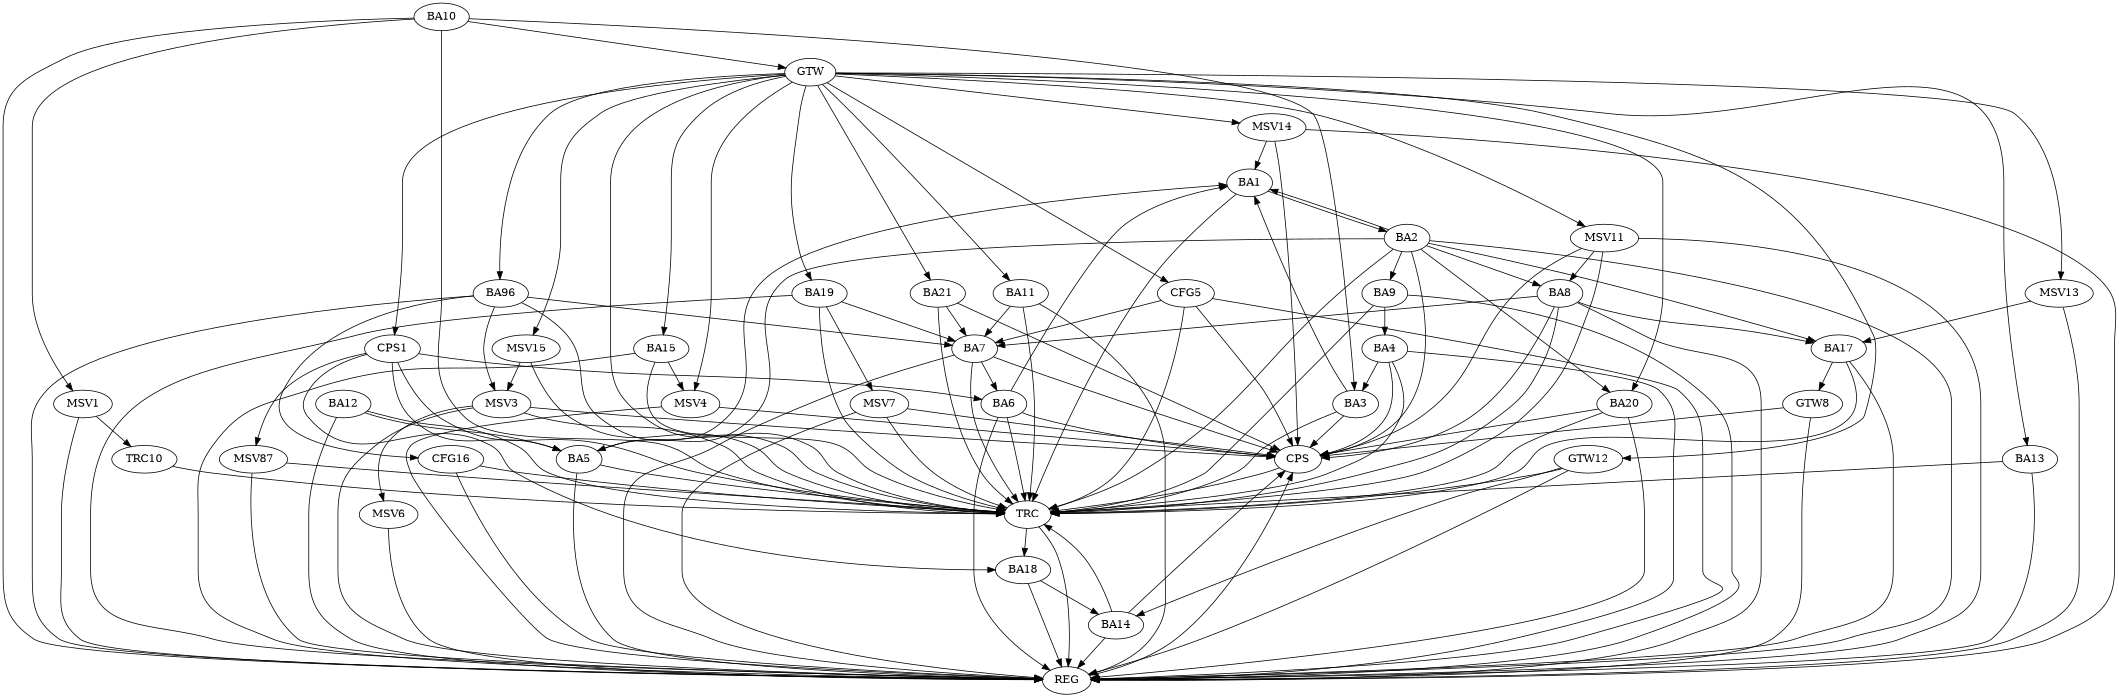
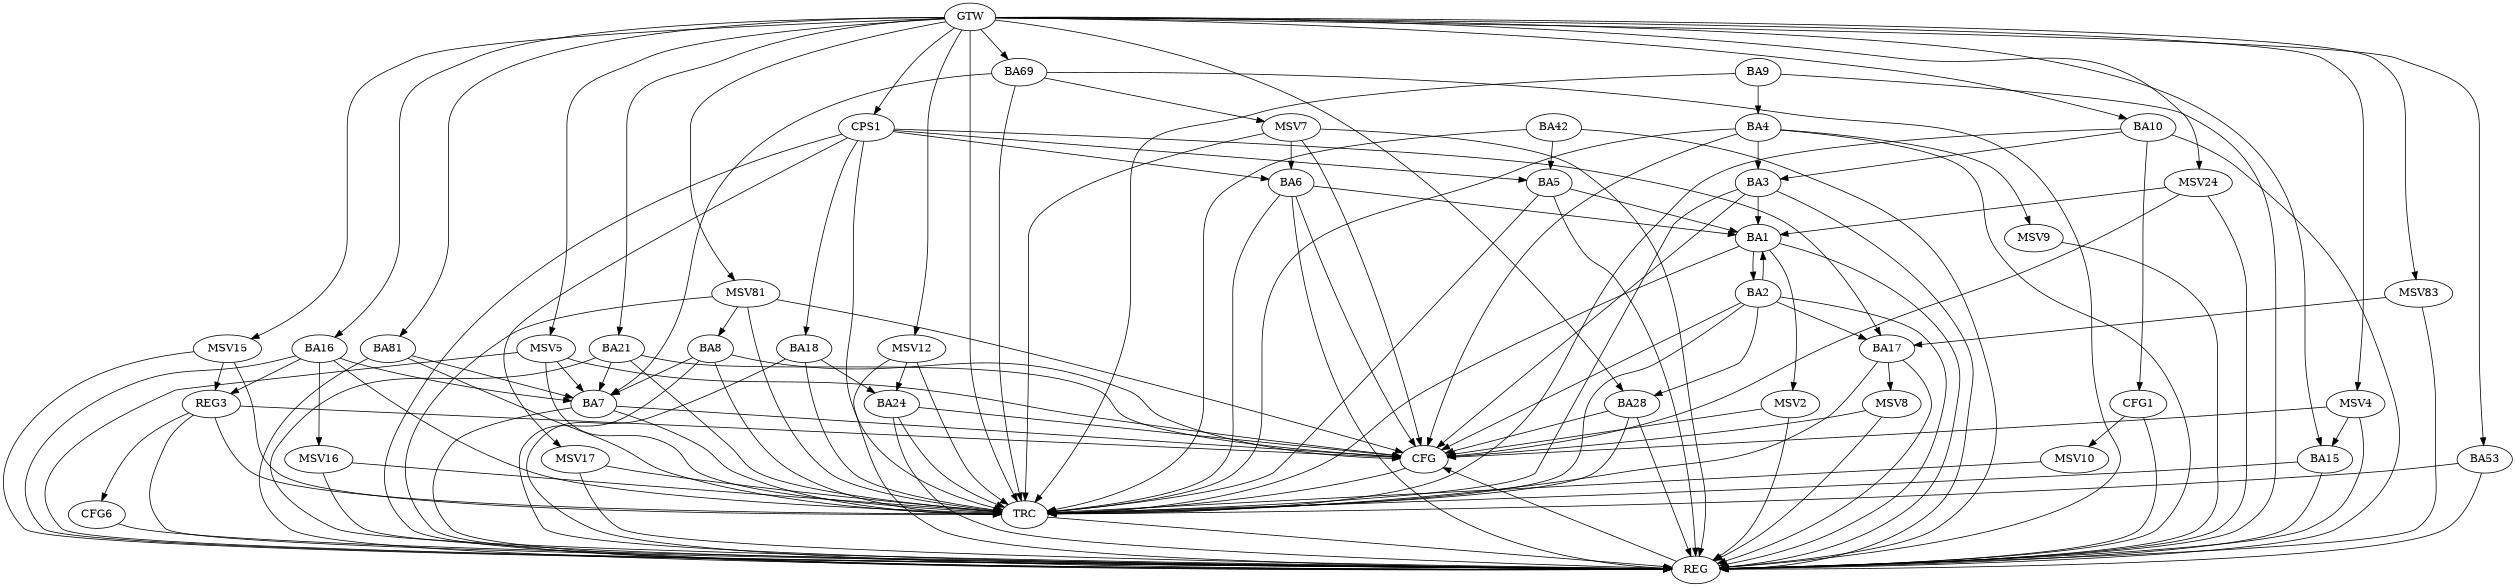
edge "BA10" -> "GTW": reversed
node "MSV14": label "MSV14" -> "MSV24"
node "MSV11": label "MSV11" -> "MSV81"
node "MSV9": added
edge "BA2" -> "BA5": removed
edge "BA2" -> "BA9": removed
edge "BA2" -> "BA8": removed
node "BA96": label "BA96" -> "BA16"
node "BA19": label "BA19" -> "BA69"
node "BA11": label "BA11" -> "BA81"
node "CFG5": label "CFG5" -> "MSV5"
node "MSV13": label "MSV13" -> "MSV83"
edge "BA8" -> "BA17": now "CPS1" -> "BA17"
edge "BA15" -> "MSV4": reversed
edge "BA7" -> "BA6": now "MSV7" -> "BA6"
node "MSV1": label "MSV1" -> "CFG1"
node "BA12": label "BA12" -> "BA42"
node "MSV3": label "MSV3" -> "REG3"
node "BA20": label "BA20" -> "BA28"
node "MSV2": added
node "GTW8": label "GTW8" -> "MSV8"
edge "BA1" -> "REG": added
edge "BA3" -> "REG": added
node "TRC10": label "TRC10" -> "MSV10"
node "MSV87": label "MSV87" -> "MSV17"
node "CFG16": label "CFG16" -> "MSV16"
node "CPS": label "CPS" -> "CFG"
node "GTW12": label "GTW12" -> "MSV12"
node "BA13": label "BA13" -> "BA53"
node "MSV6": label "MSV6" -> "CFG6"
edge "BA21" -> "REG": added
edge "CPS1" -> "REG": added
edge "TRC" -> "BA18": reversed
edge "MSV15" -> "REG": added
node "BA14": label "BA14" -> "BA24"
